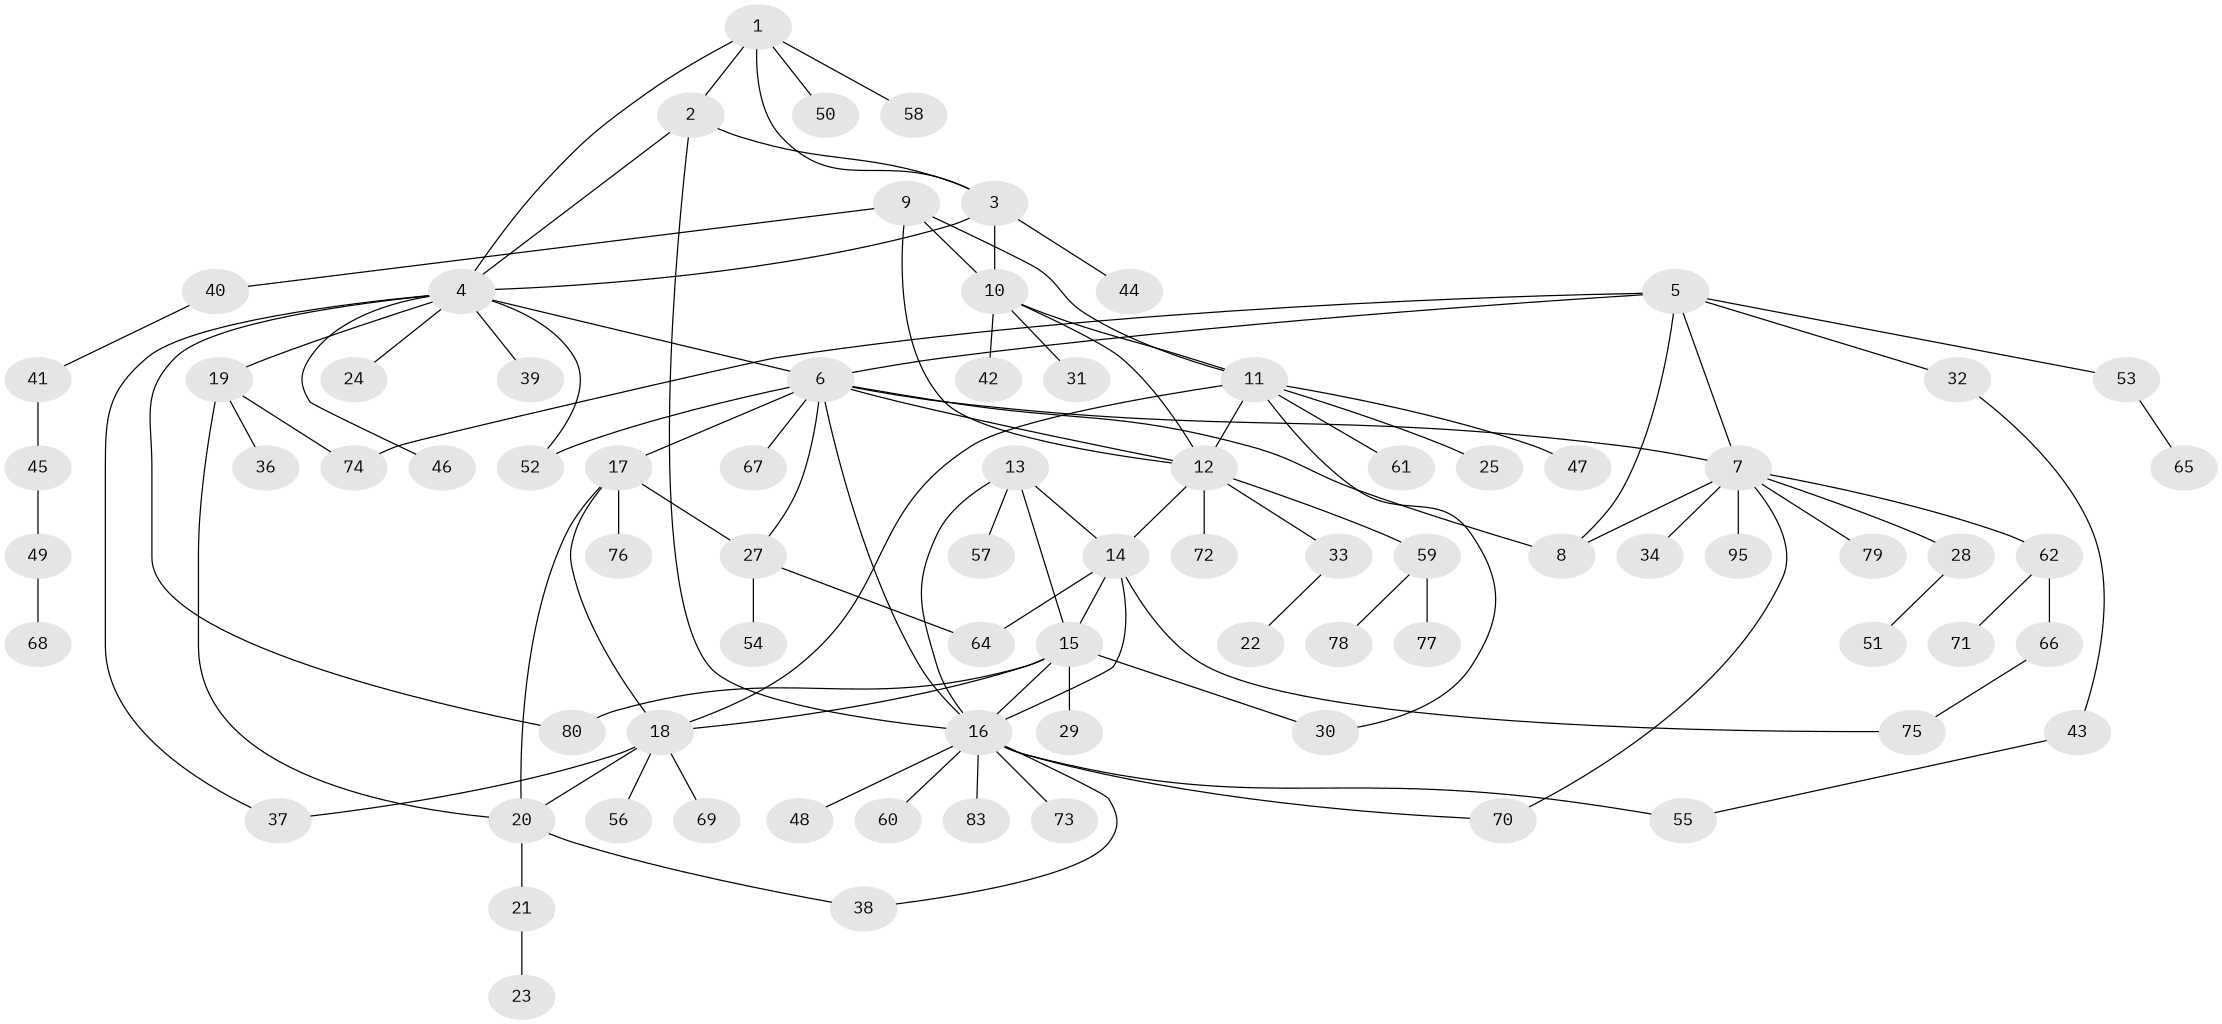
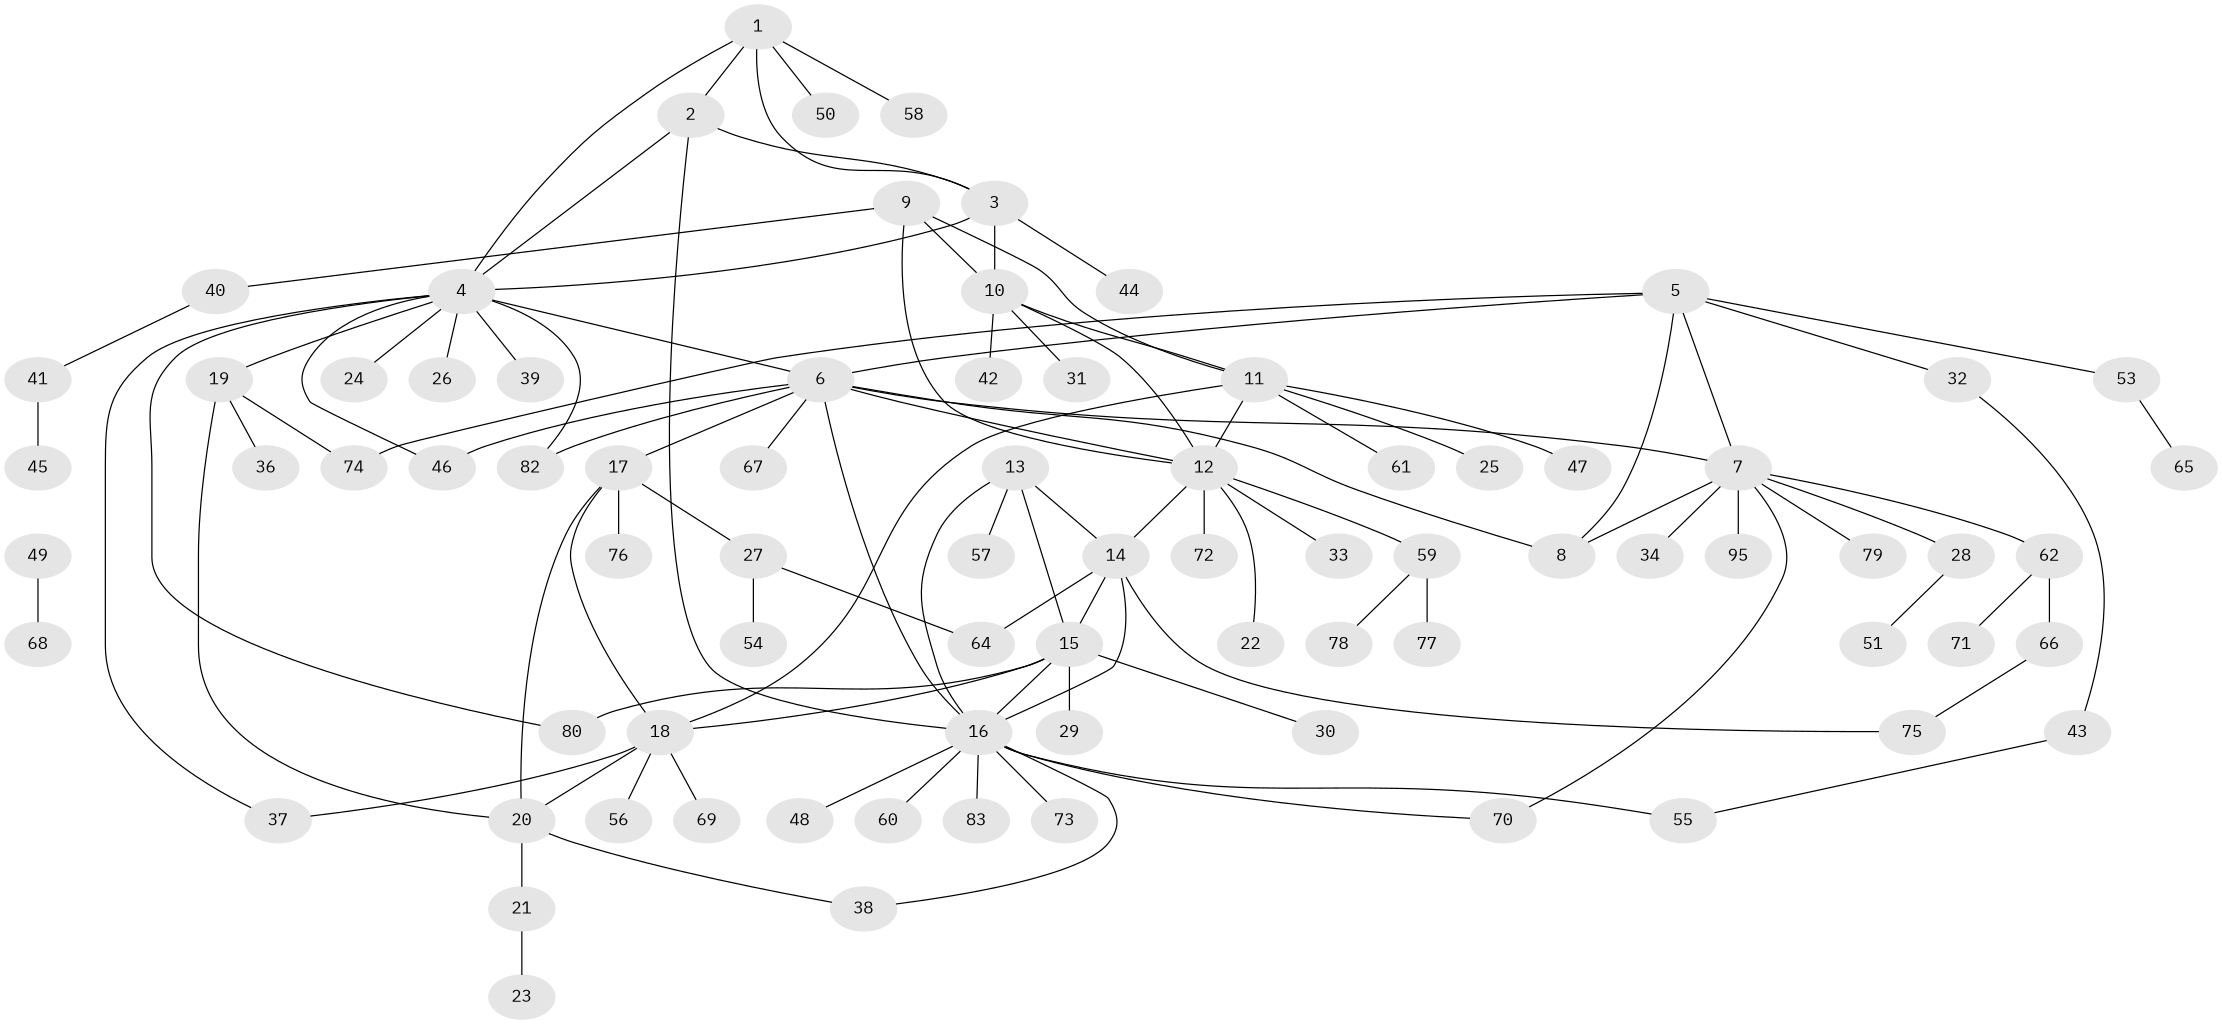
node "26": added
node "52": label "52" -> "82"
edge "6" -- "27": now "6" -- "46"
edge "45" -- "49": removed
edge "11" -- "30": removed
edge "33" -- "22": now "12" -- "22"
